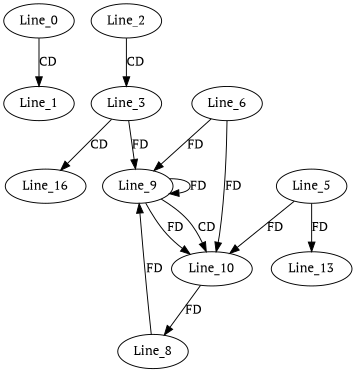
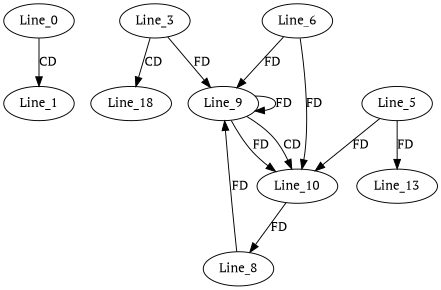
node "Line_2": removed
node "Line_16": label "Line_16" -> "Line_18"
